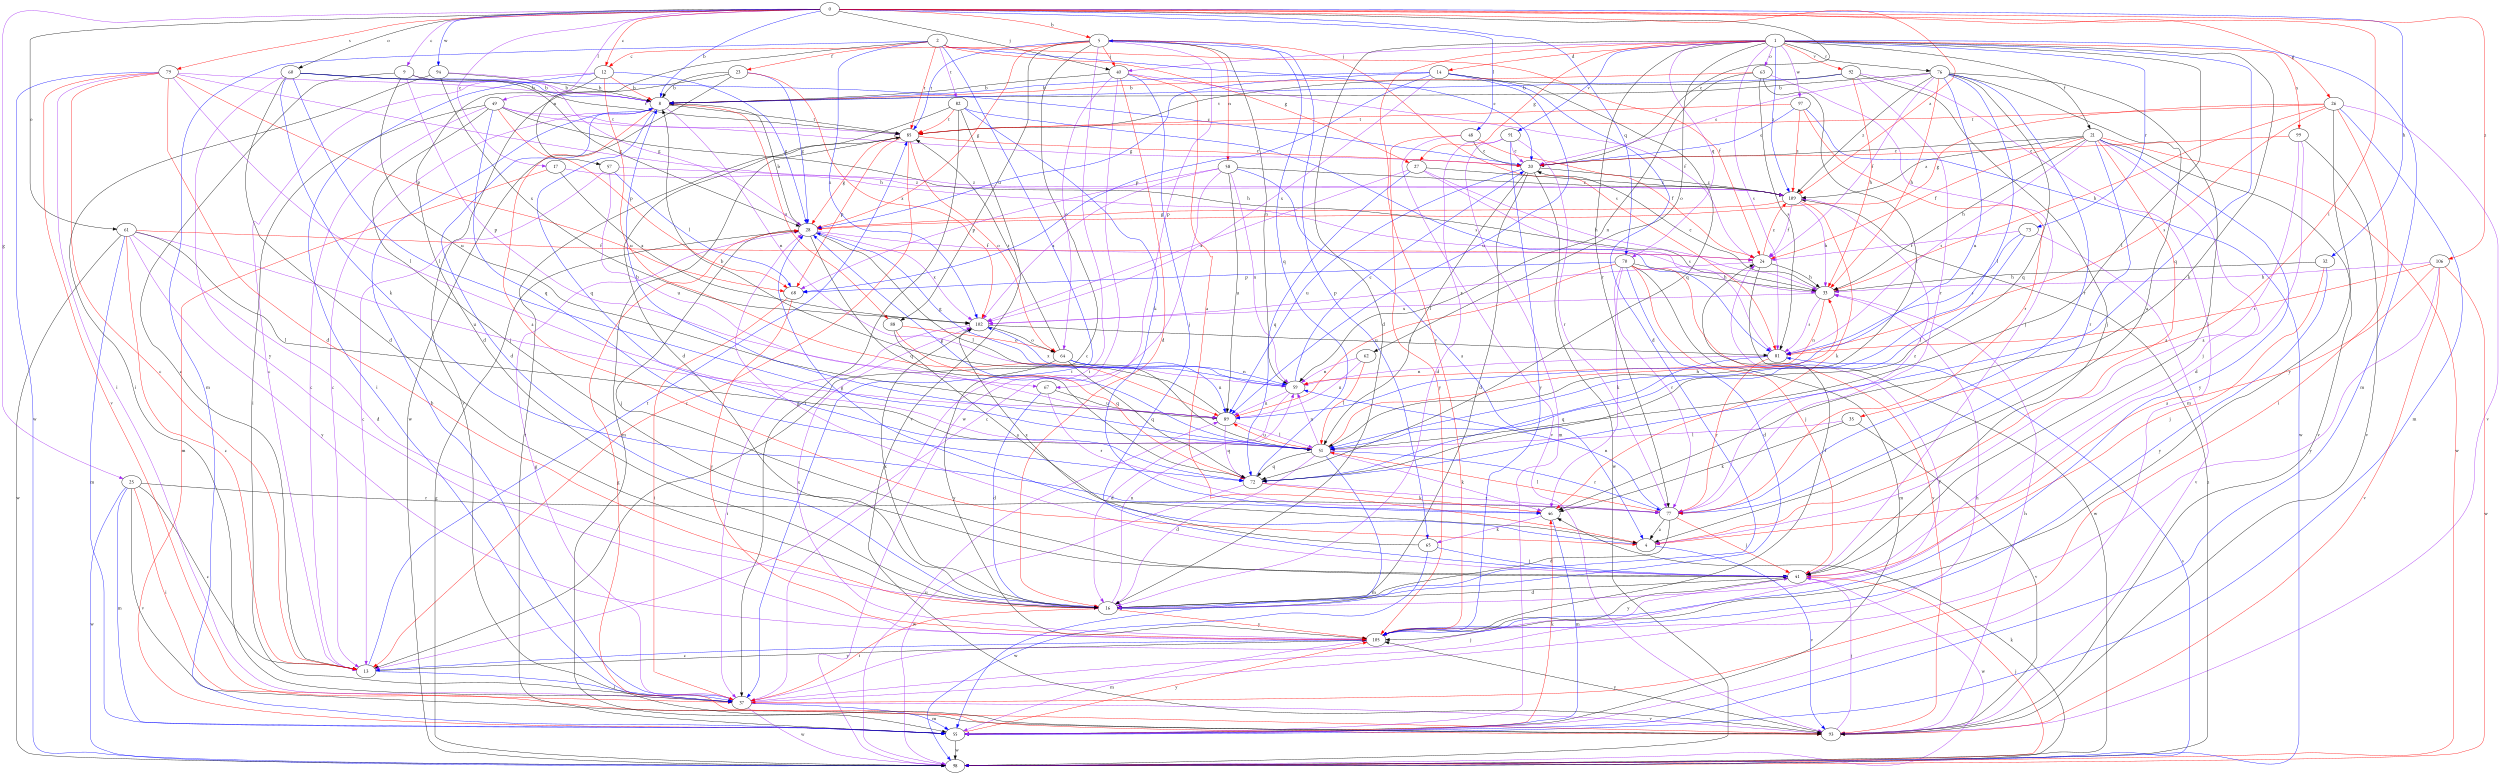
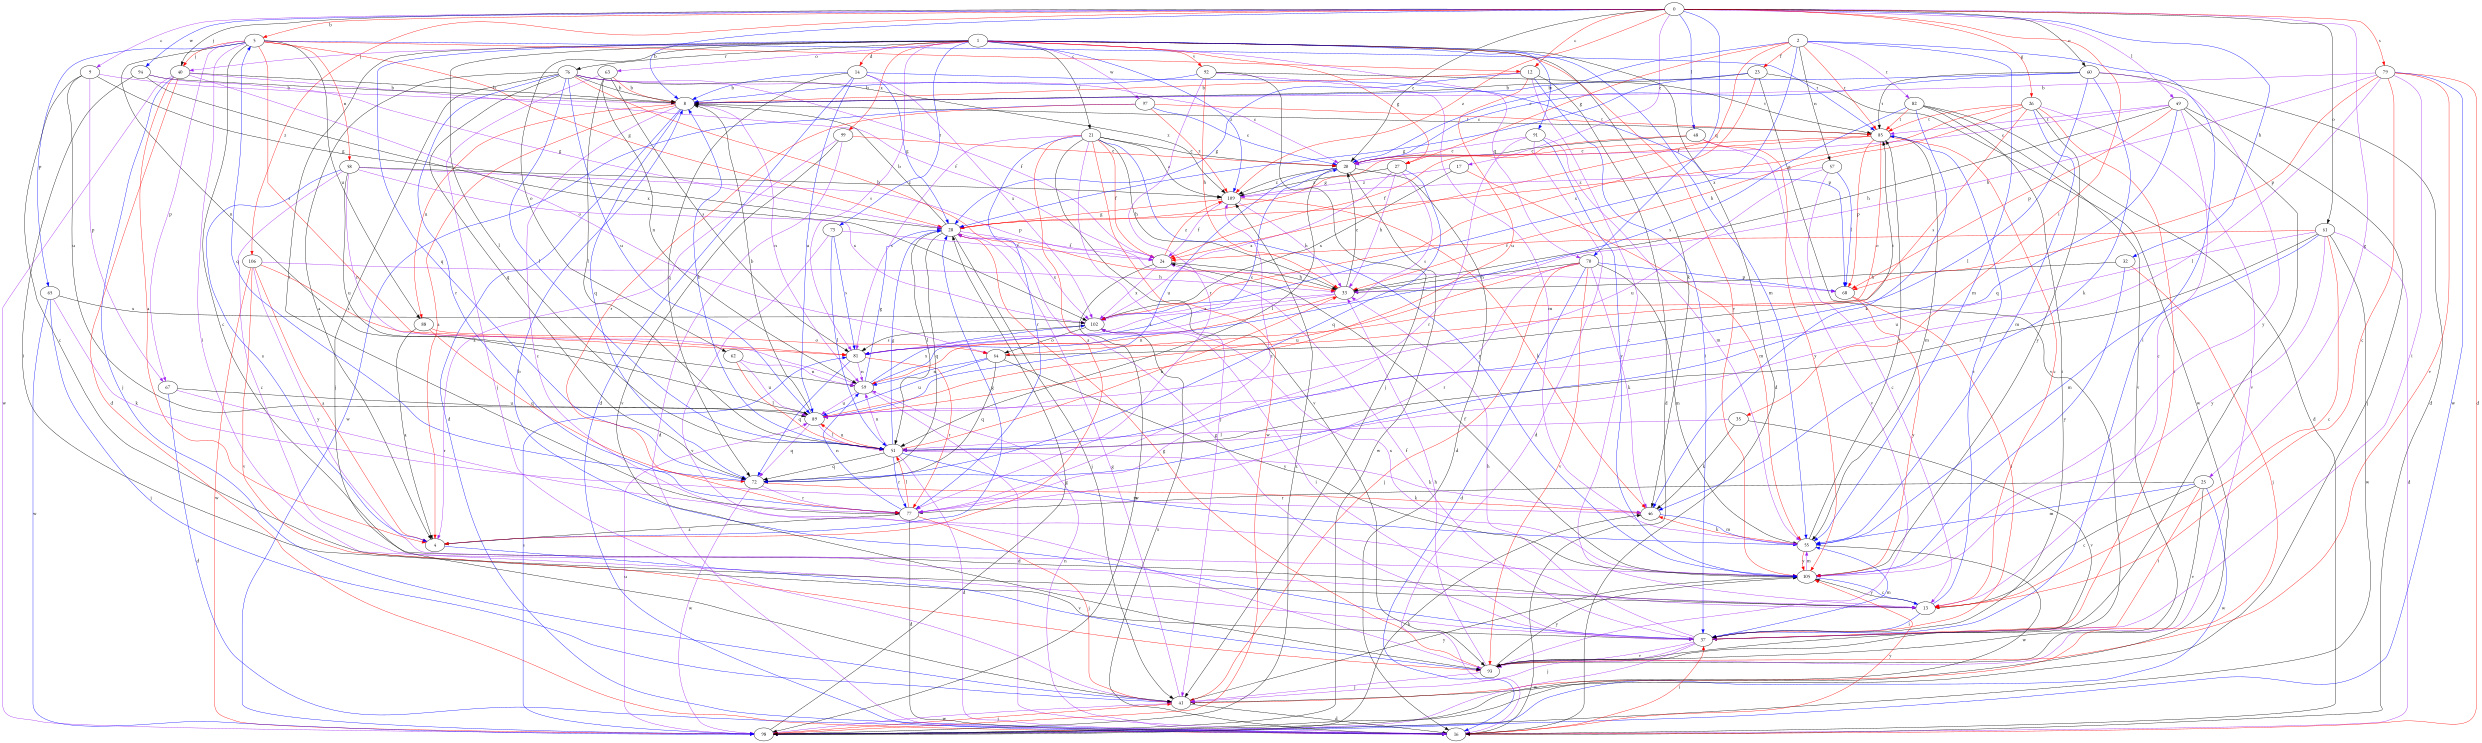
edge "46" -> "65": reversed
